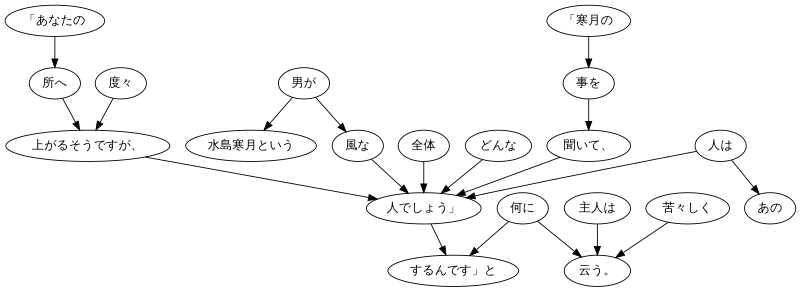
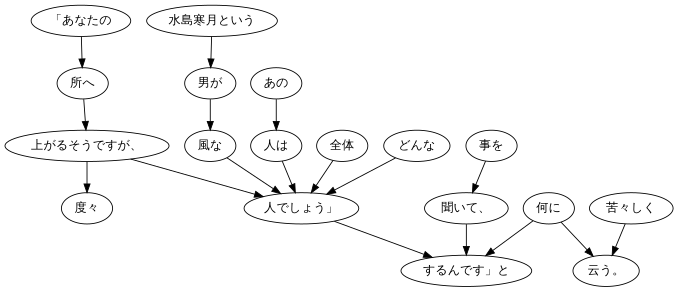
node "「寒月の": removed
edge "度々" -> "上がるそうですが、": reversed
edge "男が" -> "水島寒月という": reversed
edge "人は" -> "あの": reversed
edge "聞いて、" -> "人でしょう」": now "聞いて、" -> "するんです」と"
node "主人は": removed
